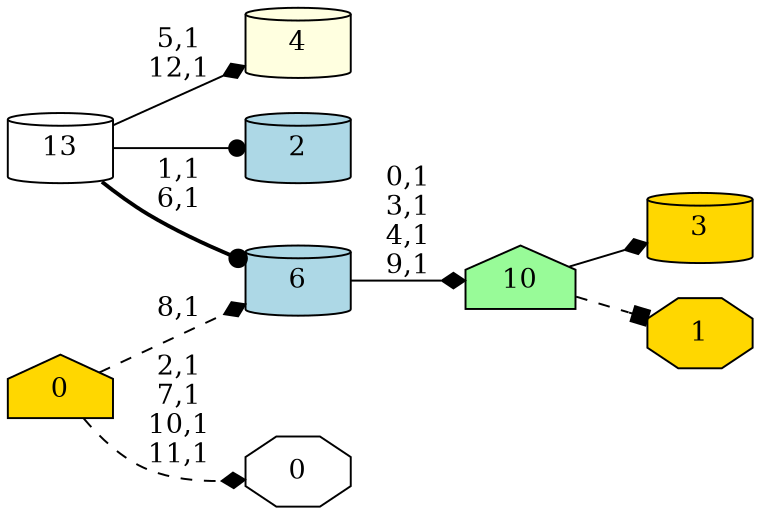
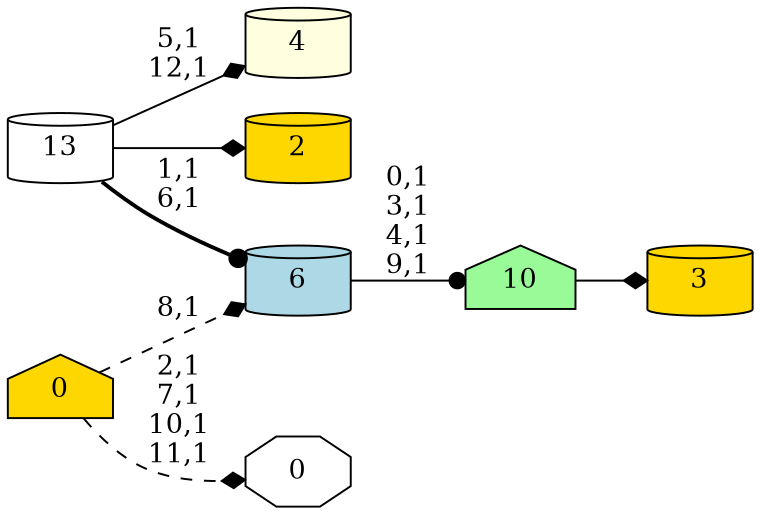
edge "13" -> "2": arrowhead dot -> diamond
node "2": fillcolor lightblue -> gold
edge "6" -> "10": arrowhead diamond -> dot
node "1": removed
